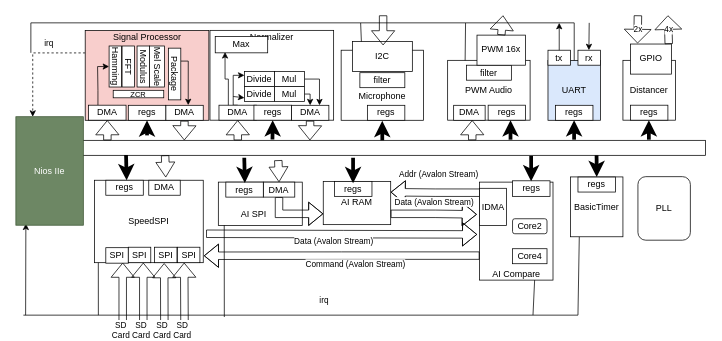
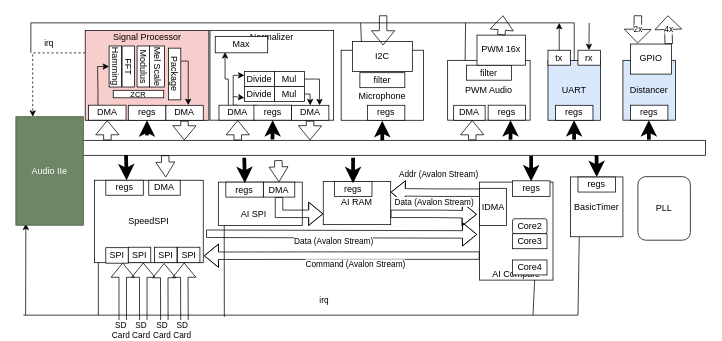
node "Distancer": fillcolor #ffffff -> #dae8fc
node "Nios IIe": label "Nios IIe" -> "Audio IIe"
node "Core3": added
node "Core4": moved (530, 256) -> (530, 268)
